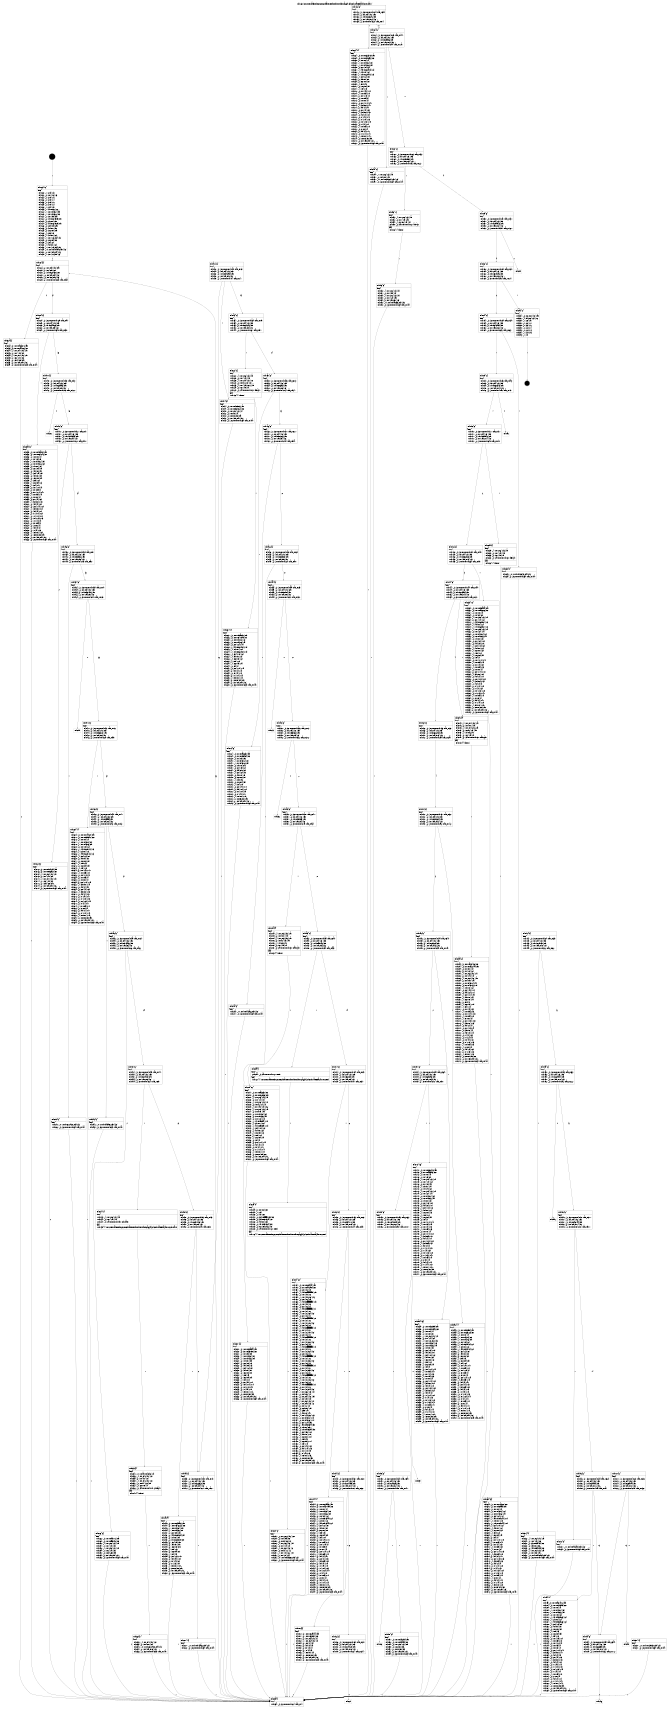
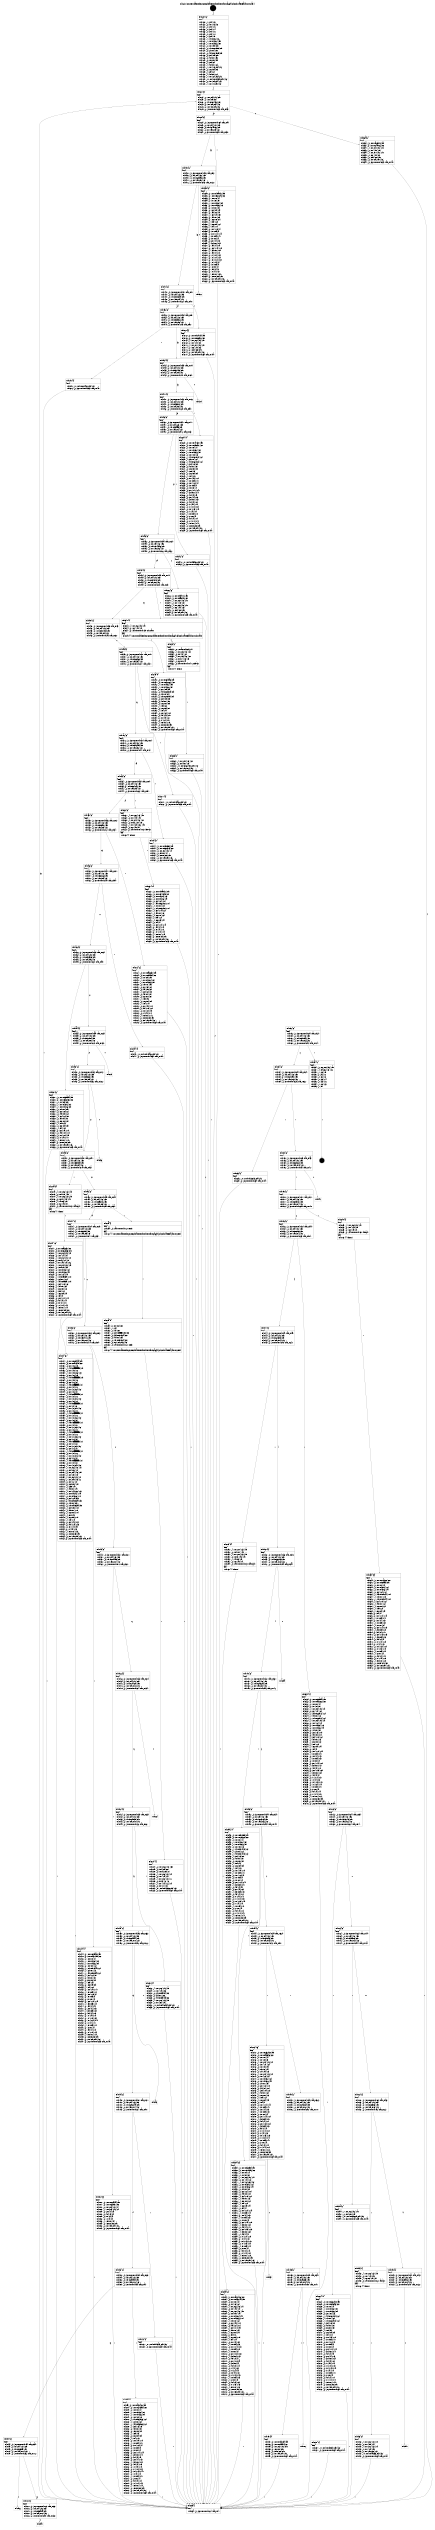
edge "0x401c9c [28]" -> "0x401cb8 [28]": removed, label "9"
edge "0x401a18 [28]" -> "0x4019fc [28]": reversed
edge "0x401c10 [28]" -> "0x401bf4 [28]": reversed
node "0x402bfa": added
edge "0x401b68 [28]" -> "0x401b84 [28]": added, label "16"
